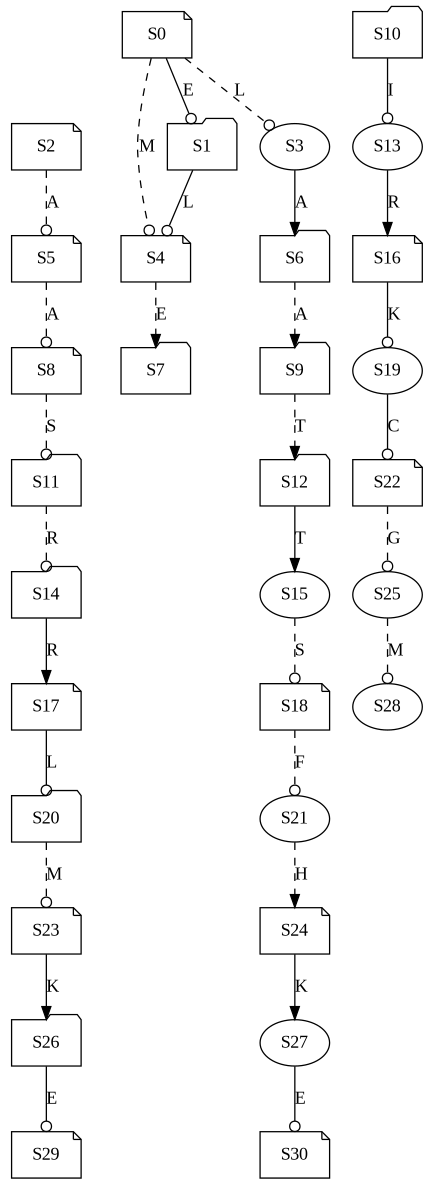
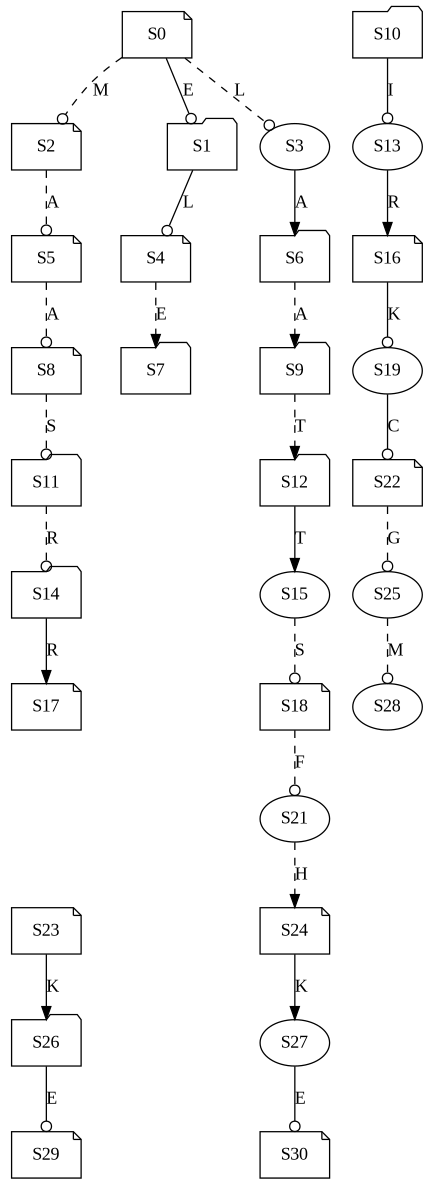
edge "S0" -> "S4": now "S0" -> "S2"
node "S20": removed
